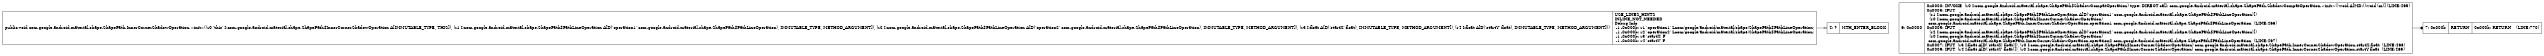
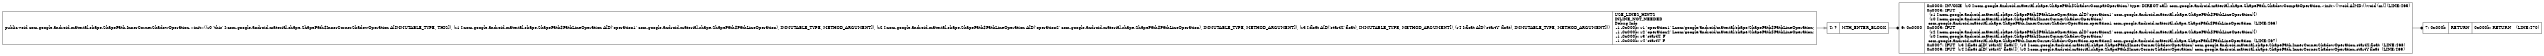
edge "4: ?" -> "6: 0x0000": added
node "7: 0x000b": text "0x000b: RETURN    (LINE:770)" -> "0x000b: RETURN    (LINE:470)"
